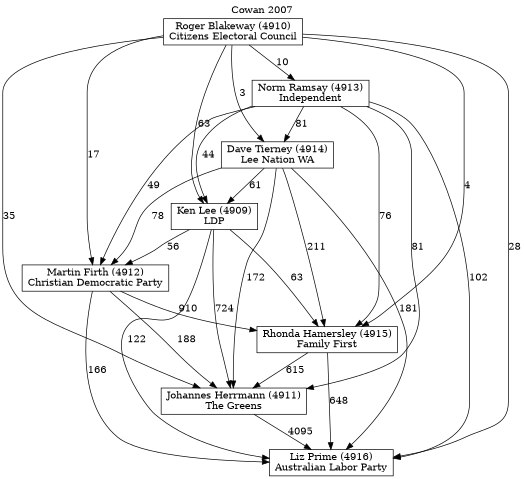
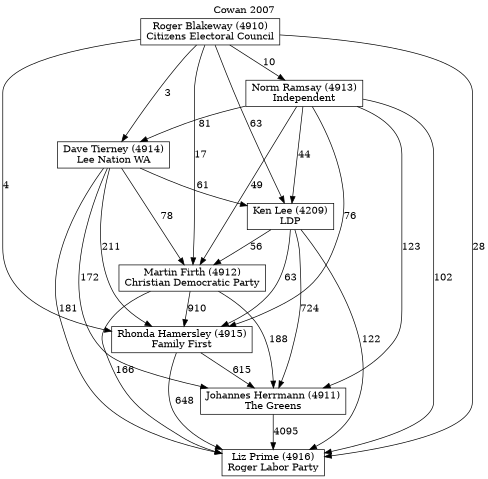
edge "Roger Blakeway (4910) Citizens Electoral Council" -> "Johannes Herrmann (4911) The Greens": removed, label "35"
node "Ken Lee (4909) LDP": label "Ken Lee (4909) LDP" -> "Ken Lee (4209) LDP"
edge "Norm Ramsay (4913) Independent" -> "Johannes Herrmann (4911) The Greens": label "81" -> "123"
node "Liz Prime (4916) Australian Labor Party": label "Liz Prime (4916) Australian Labor Party" -> "Liz Prime (4916) Roger Labor Party"
